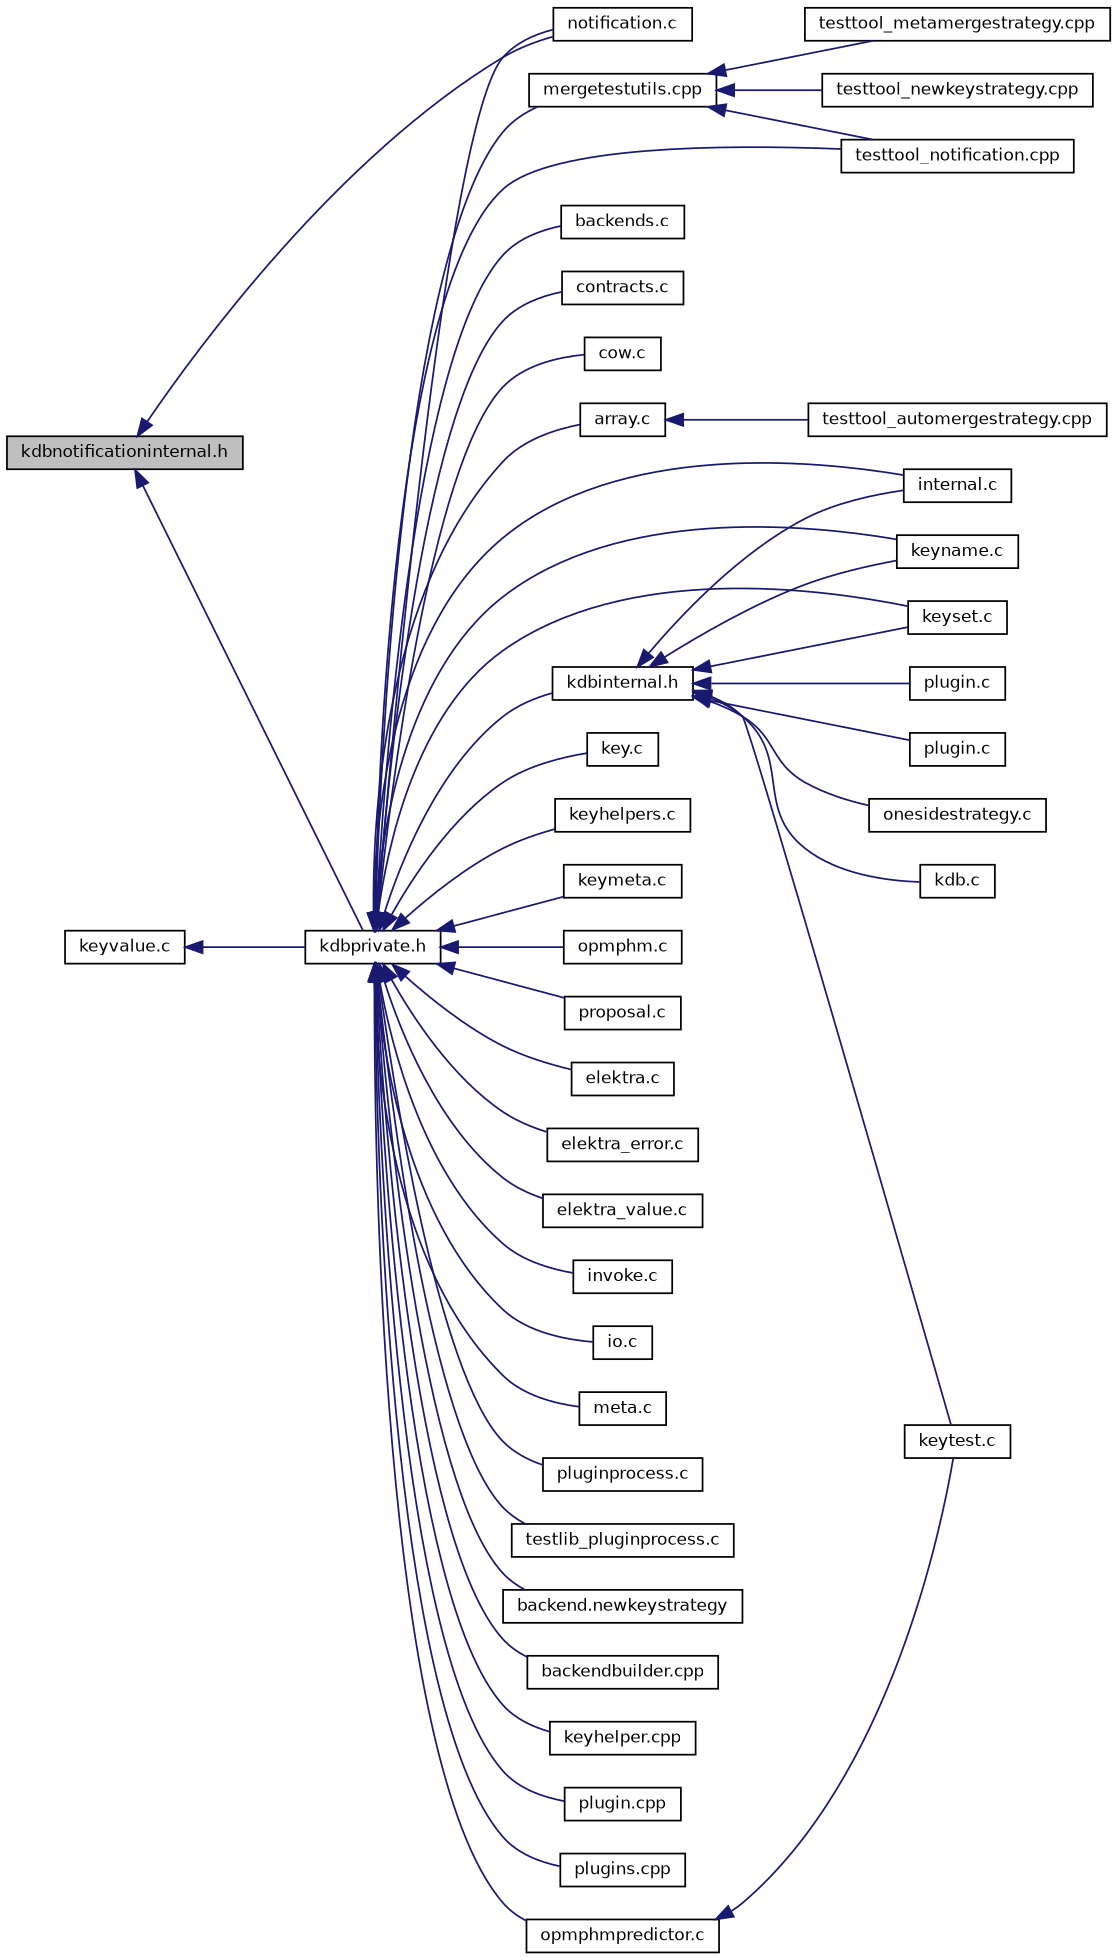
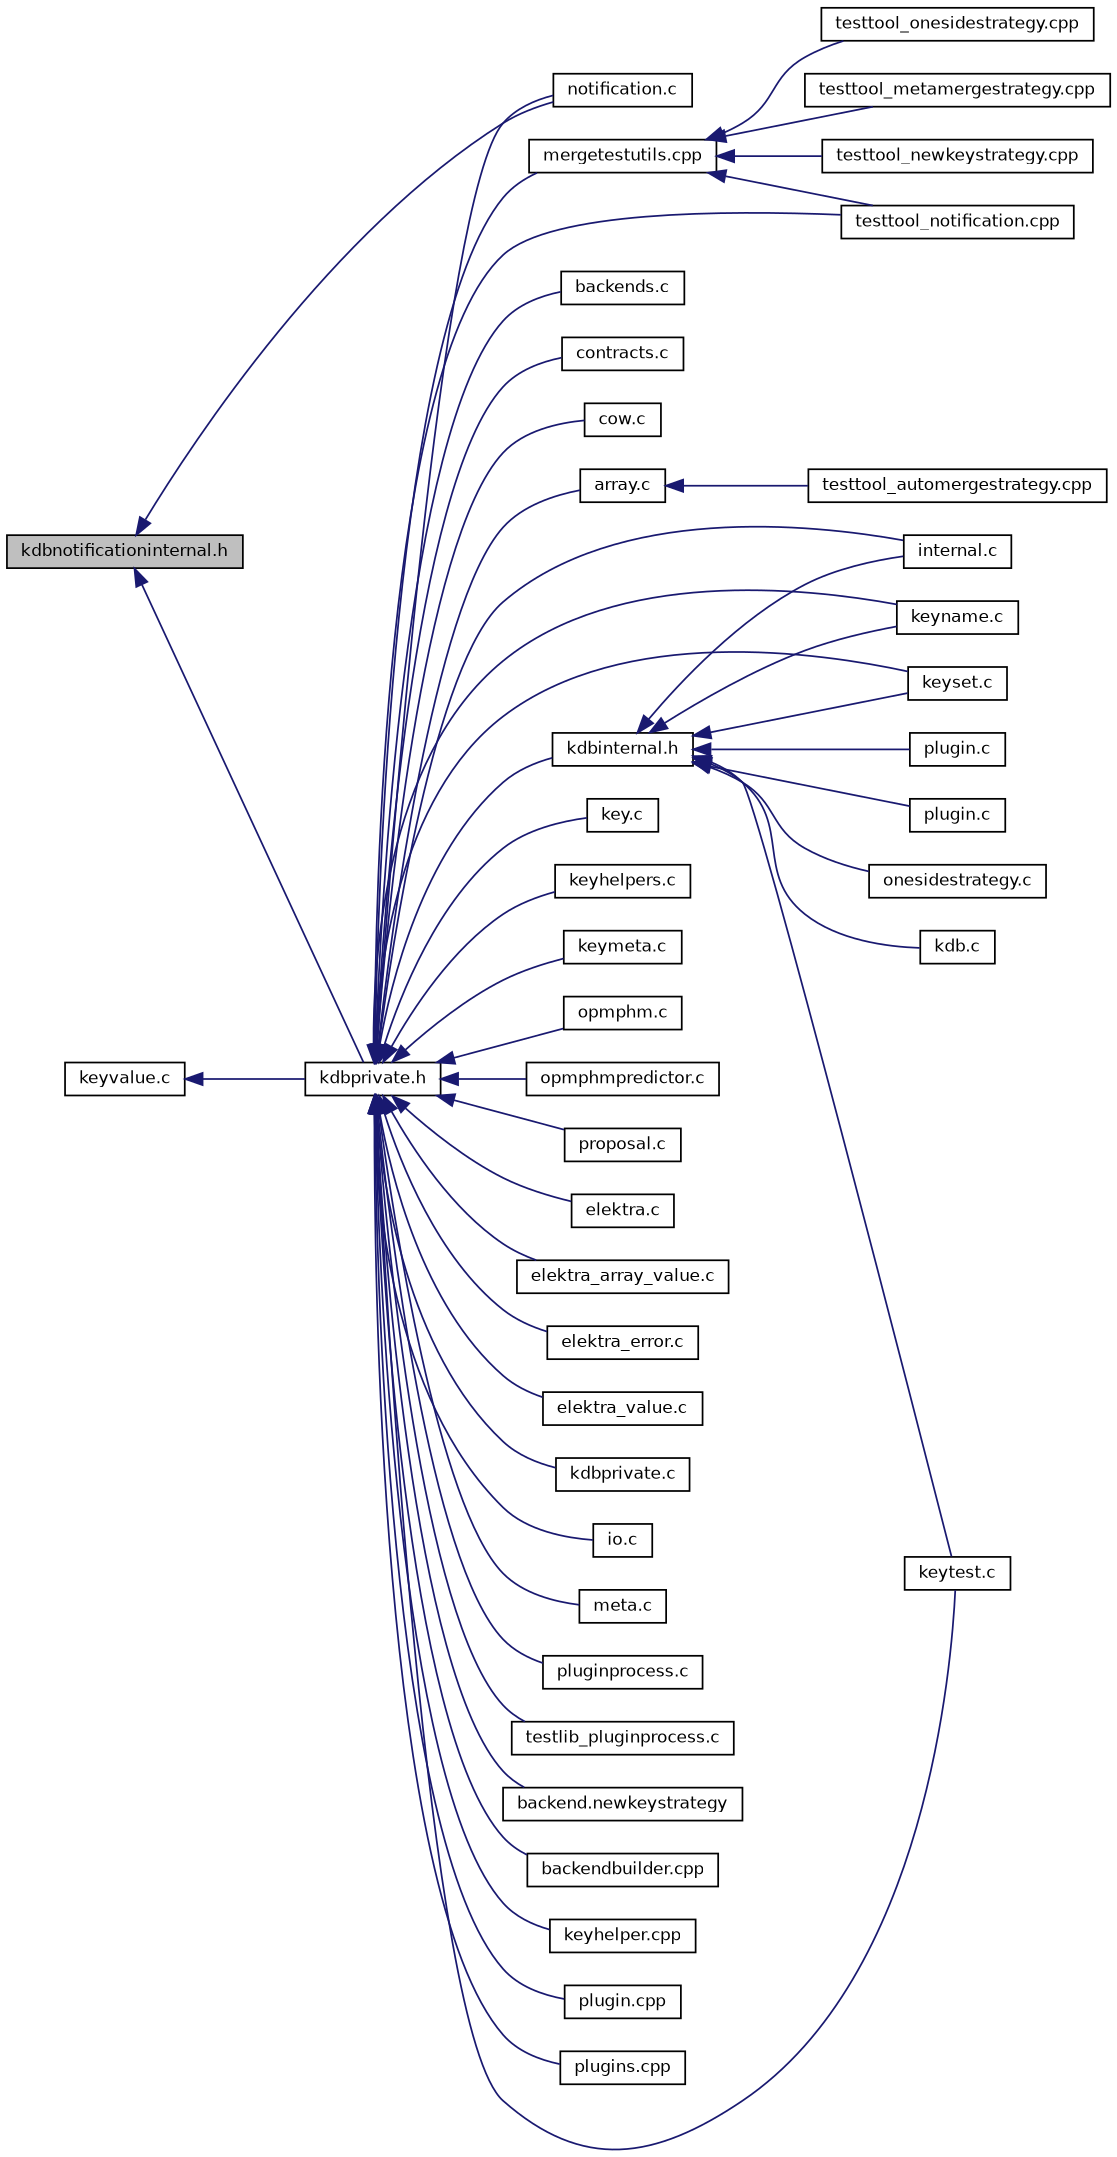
node "testtool_onesidestrategy.cpp": added
node "invoke.c": label "invoke.c" -> "kdbprivate.c"
node "elektra_array_value.c": added
edge "keytest.c" -> "opmphmpredictor.c": now "keytest.c" -> "kdbprivate.h"
